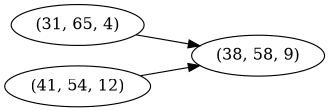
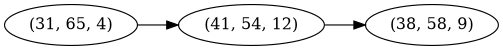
edge "(31, 65, 4)" -> "(38, 58, 9)": now "(31, 65, 4)" -> "(41, 54, 12)"
